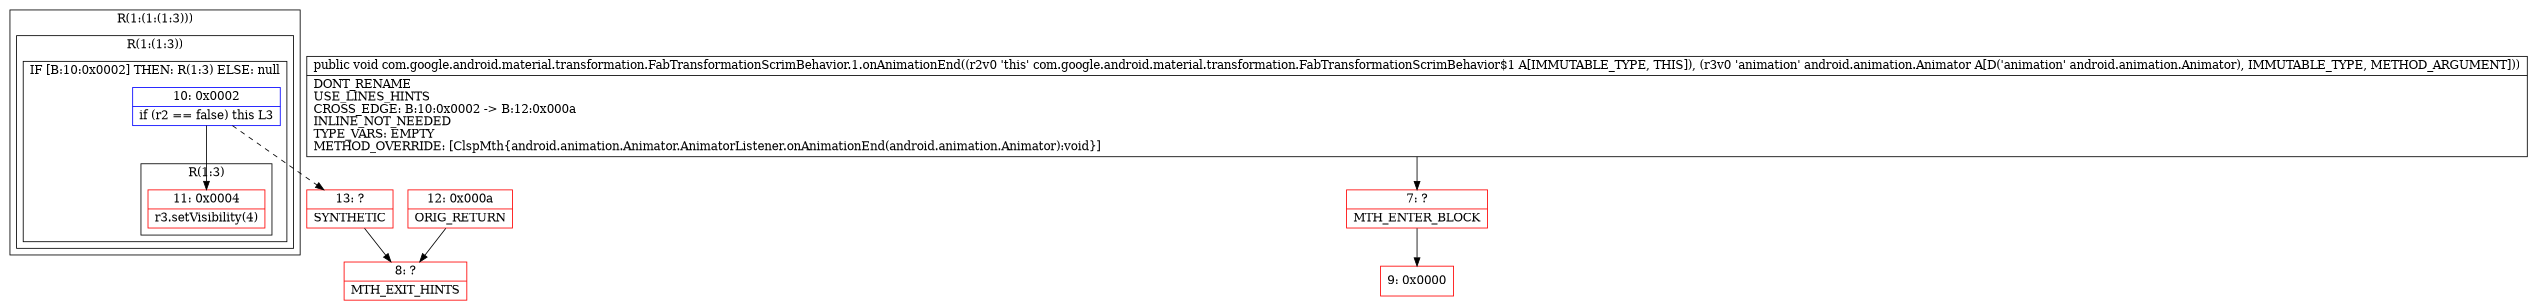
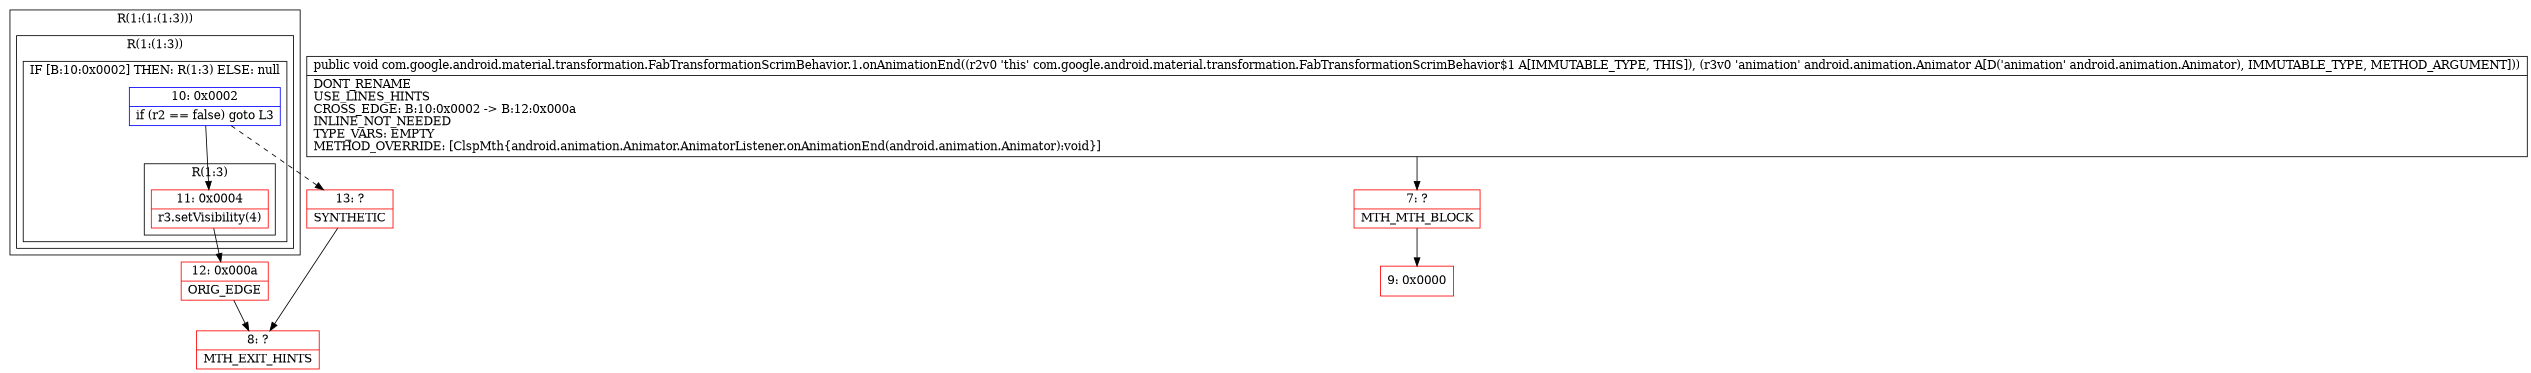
node "10: 0x0002": text "if (r2 == false) this L3" -> "if (r2 == false) goto L3"
node "12: 0x000a": text "ORIG_RETURN" -> "ORIG_EDGE"
node "7: ?": text "MTH_ENTER_BLOCK" -> "MTH_MTH_BLOCK"
edge "11: 0x0004" -> "12: 0x000a": added
